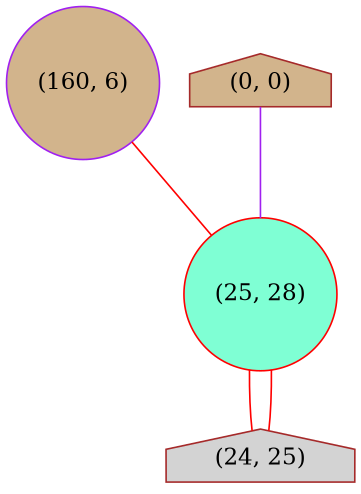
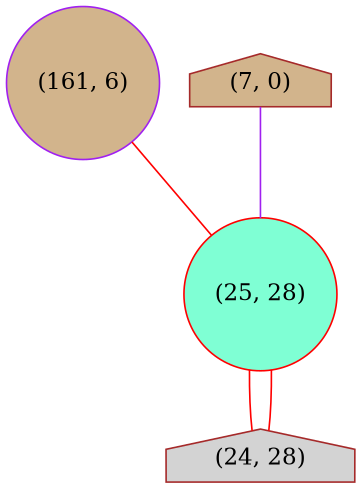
node "(160, 6)": label "(160, 6)" -> "(161, 6)"
node "(0, 0)": label "(0, 0)" -> "(7, 0)"
node "(24, 25)": label "(24, 25)" -> "(24, 28)"
